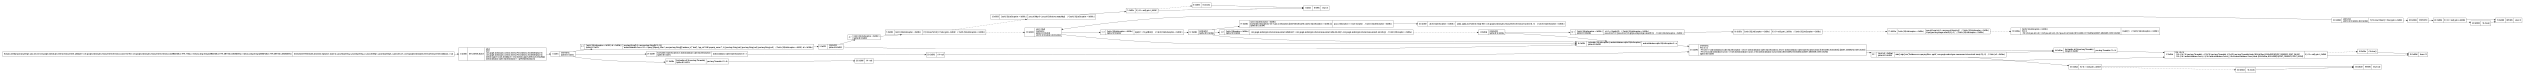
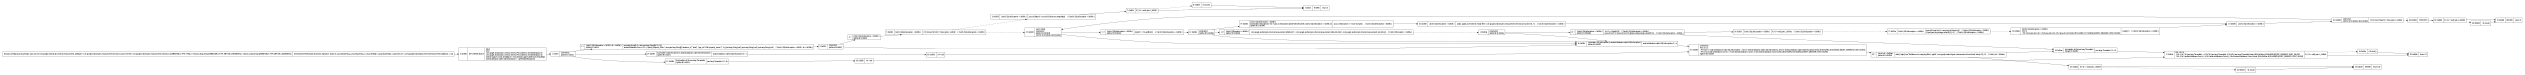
node "21: 0x0080": added
edge "31: 0x0093" -> "36: 0x00aa": now "15: ?" -> "36: 0x00aa"
